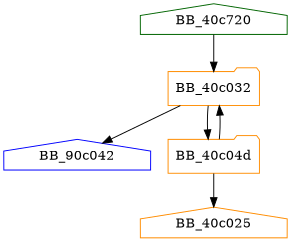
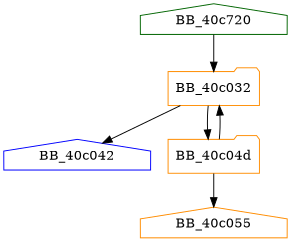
node "BB_90c042": label "BB_90c042" -> "BB_40c042"
node "BB_40c025": label "BB_40c025" -> "BB_40c055"
